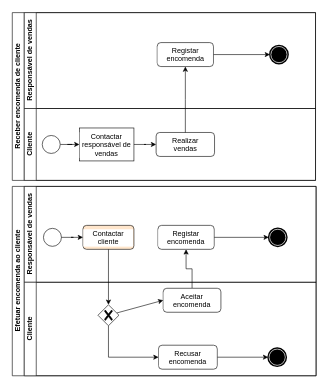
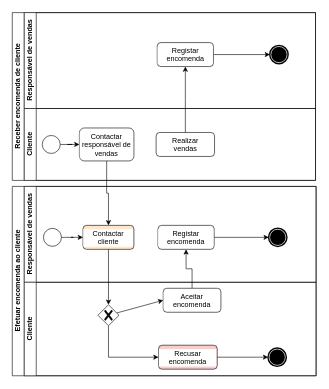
node "Contactar responsável de vendas": shape rectangle -> rounded rectangle
edge "Contactar responsável de vendas" -> "Realizar vendas": now "Contactar responsável de vendas" -> "Contactar cliente"
node "Recusar encomenda": fillcolor #ffffff -> #f8cecc
